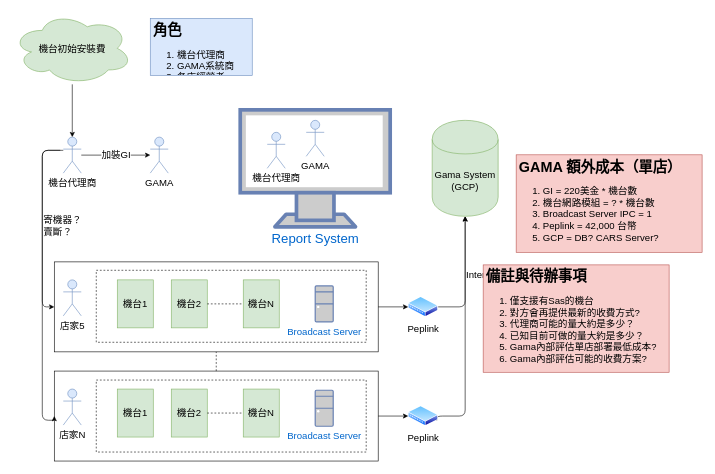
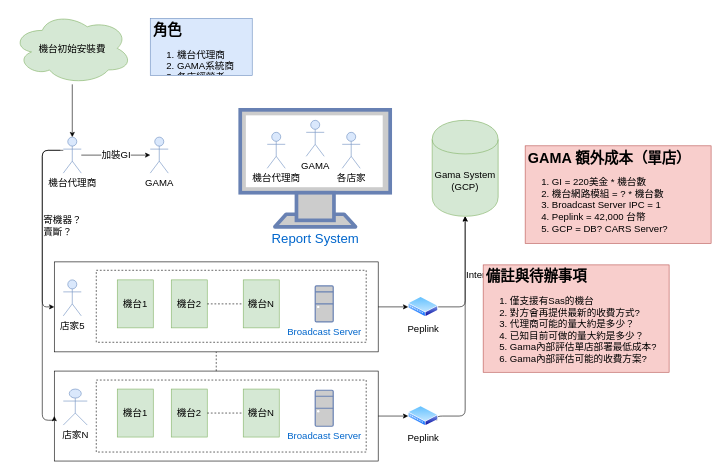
node "各店家": added
node "GAMA 額外成本（單店） GI = 220美金 * 機台數 機台網路模組 = ? * 機台數 Broadcast Server IPC = 1 Peplink = 42,000 台幣 GCP = DB? CARS Server?": moved (609, 204) -> (618, 195)
node "店家N": size 18x36 -> 24x36
